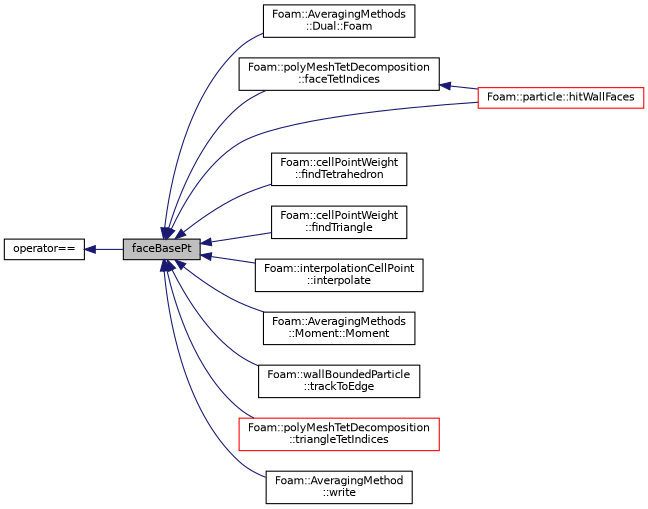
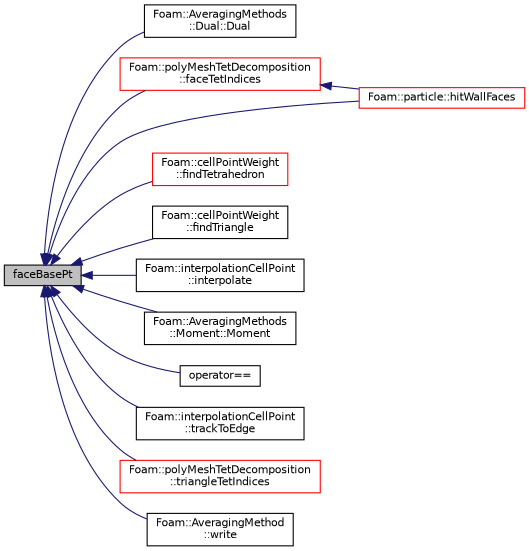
node "Foam::AveragingMethods ::Dual::Foam": label "Foam::AveragingMethods ::Dual::Foam" -> "Foam::AveragingMethods ::Dual::Dual"
node "Foam::polyMeshTetDecomposition ::faceTetIndices": color black -> red
node "Foam::cellPointWeight ::findTetrahedron": color black -> red
edge "faceBasePt" -> "operator==": reversed
node "Foam::wallBoundedParticle ::trackToEdge": label "Foam::wallBoundedParticle ::trackToEdge" -> "Foam::interpolationCellPoint ::trackToEdge"
